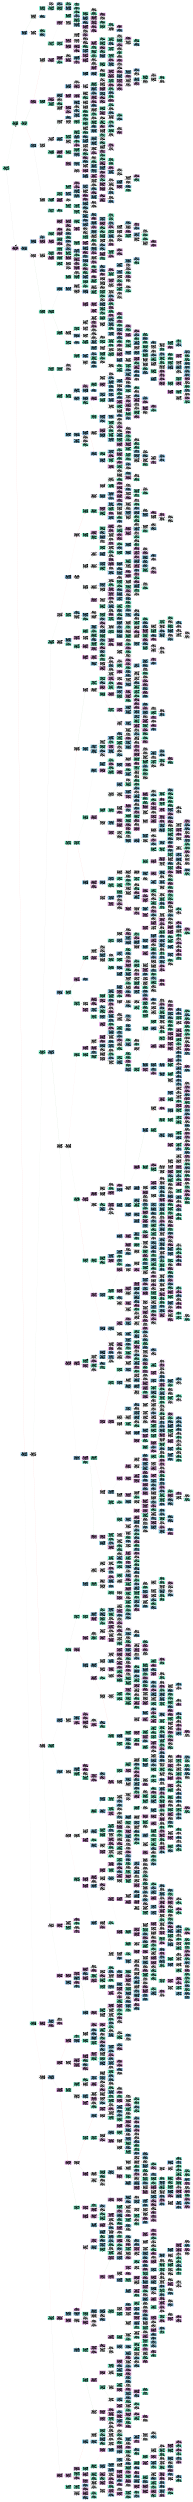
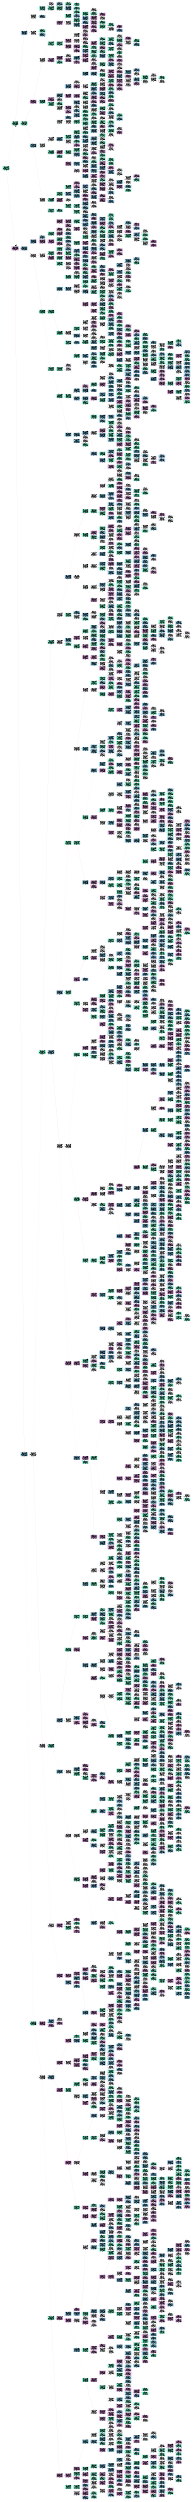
node "X[4] <= 0.941 mse = 0.0 samples = 2 value = 0.015": fillcolor white -> skyblue
